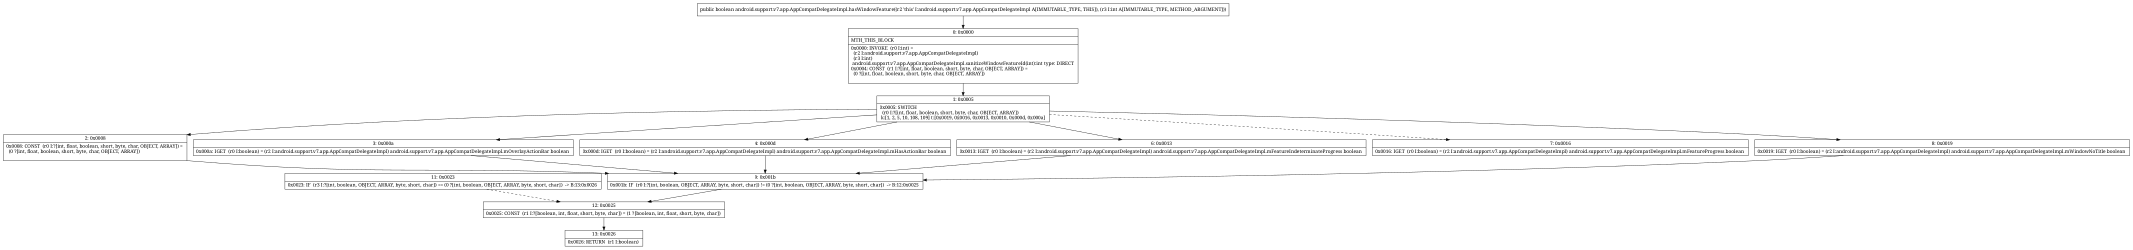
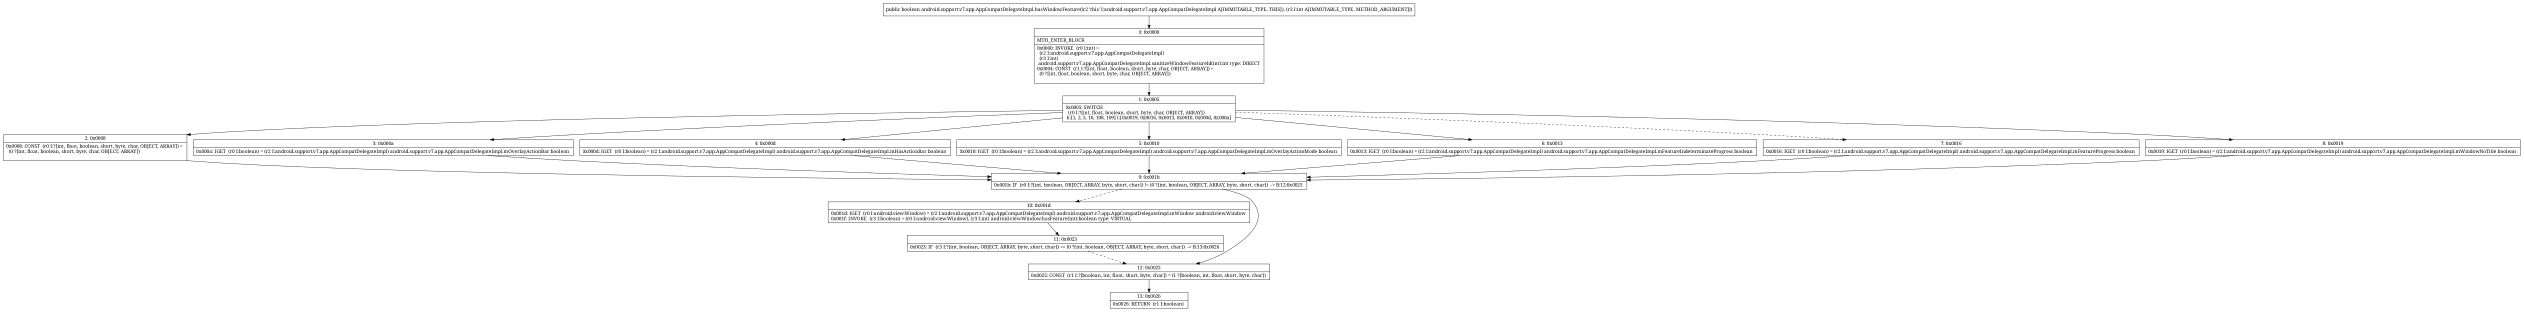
node "0: 0x0000": text "MTH_THIS_BLOCK" -> "MTH_ENTER_BLOCK"
node "5: 0x0010": added
edge "7: 0x0016" -> "9: 0x001b": added
node "10: 0x001d": added
